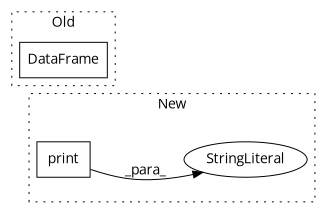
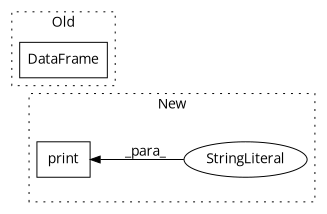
edge "print" -> "StringLiteral": reversed
